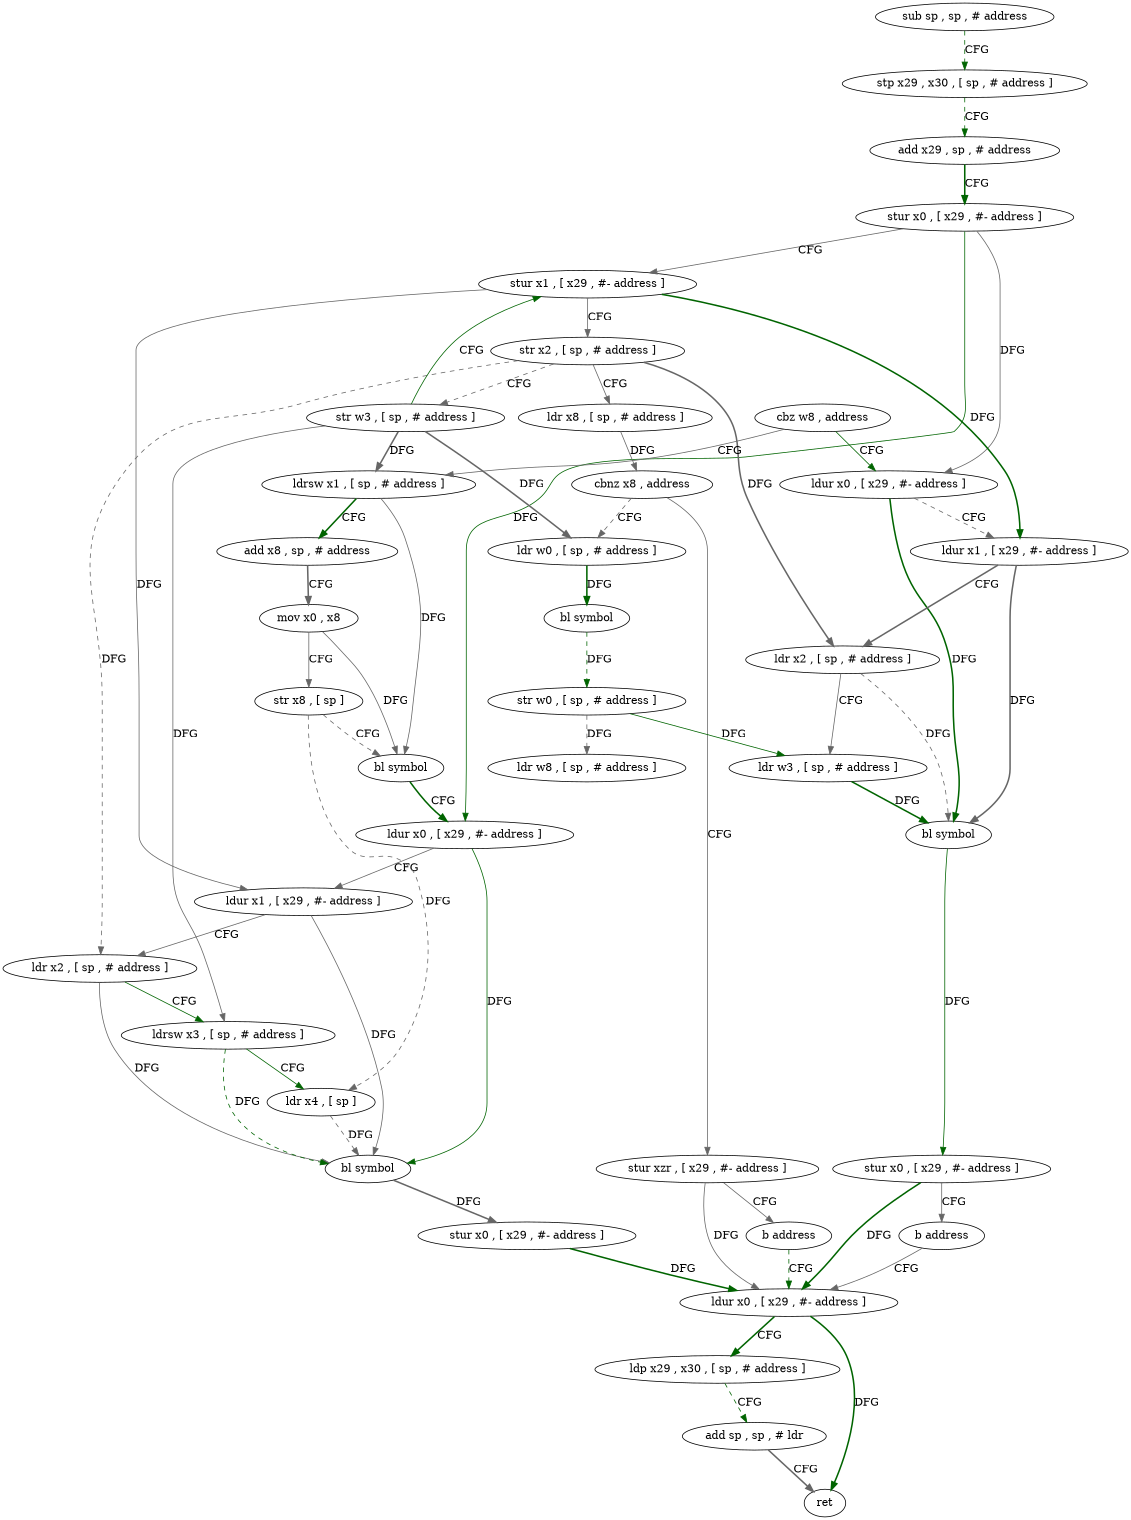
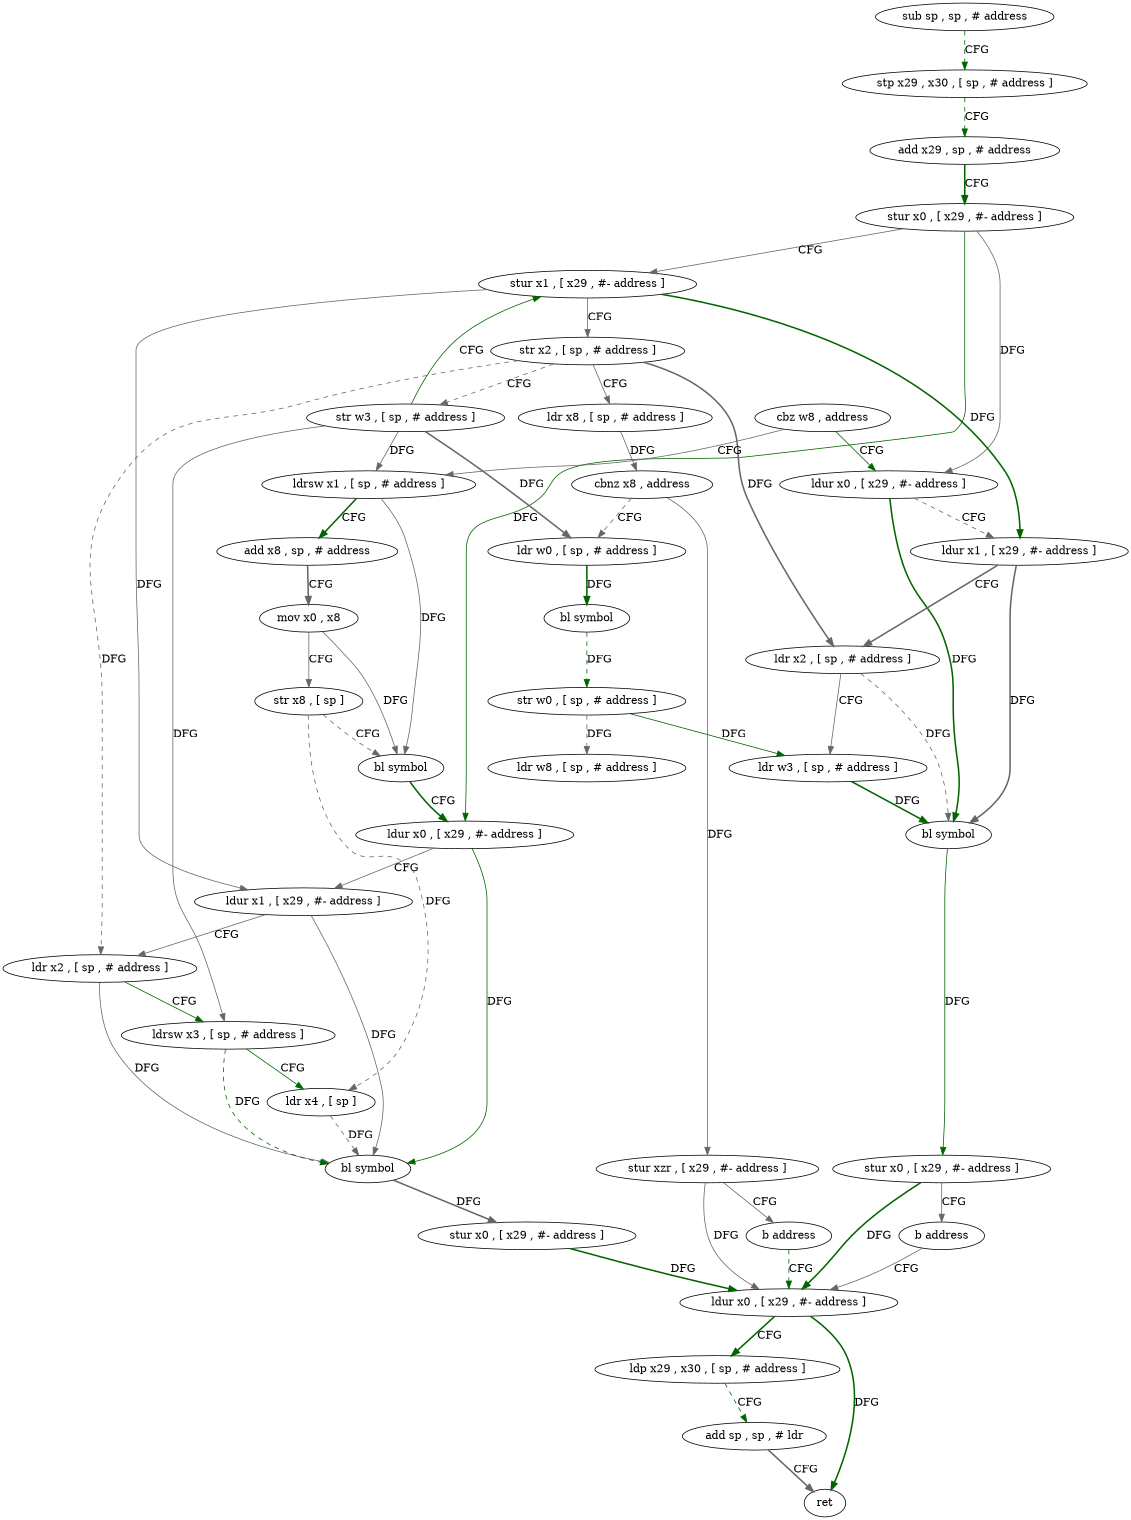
edge "str w3 , [ sp , # address ]" -> "ldrsw x1 , [ sp , # address ]": style bold -> solid
edge "cbnz x8 , address" -> "stur xzr , [ x29 , #- address ]": label "CFG" -> "DFG"
